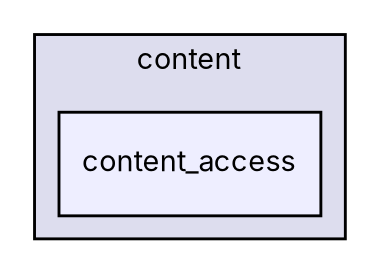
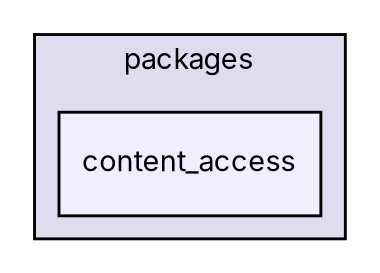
cluster "content": label "content" -> "packages"
